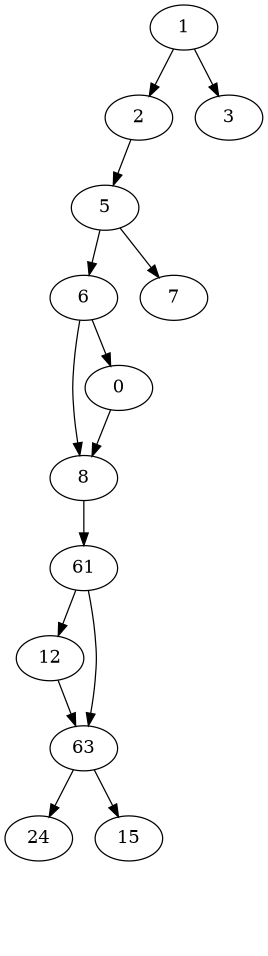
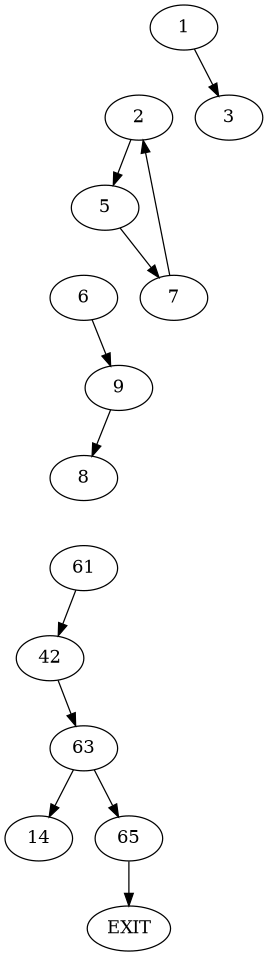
edge "1" -> "2": now "7" -> "2"
edge "5" -> "6": removed
edge "6" -> "8": removed
node "0": label "0" -> "9"
edge "8" -> "61": removed
edge "61" -> "63": removed
node "12": label "12" -> "42"
node "24": label "24" -> "14"
node "15": label "15" -> "65"
node "EXIT": added
